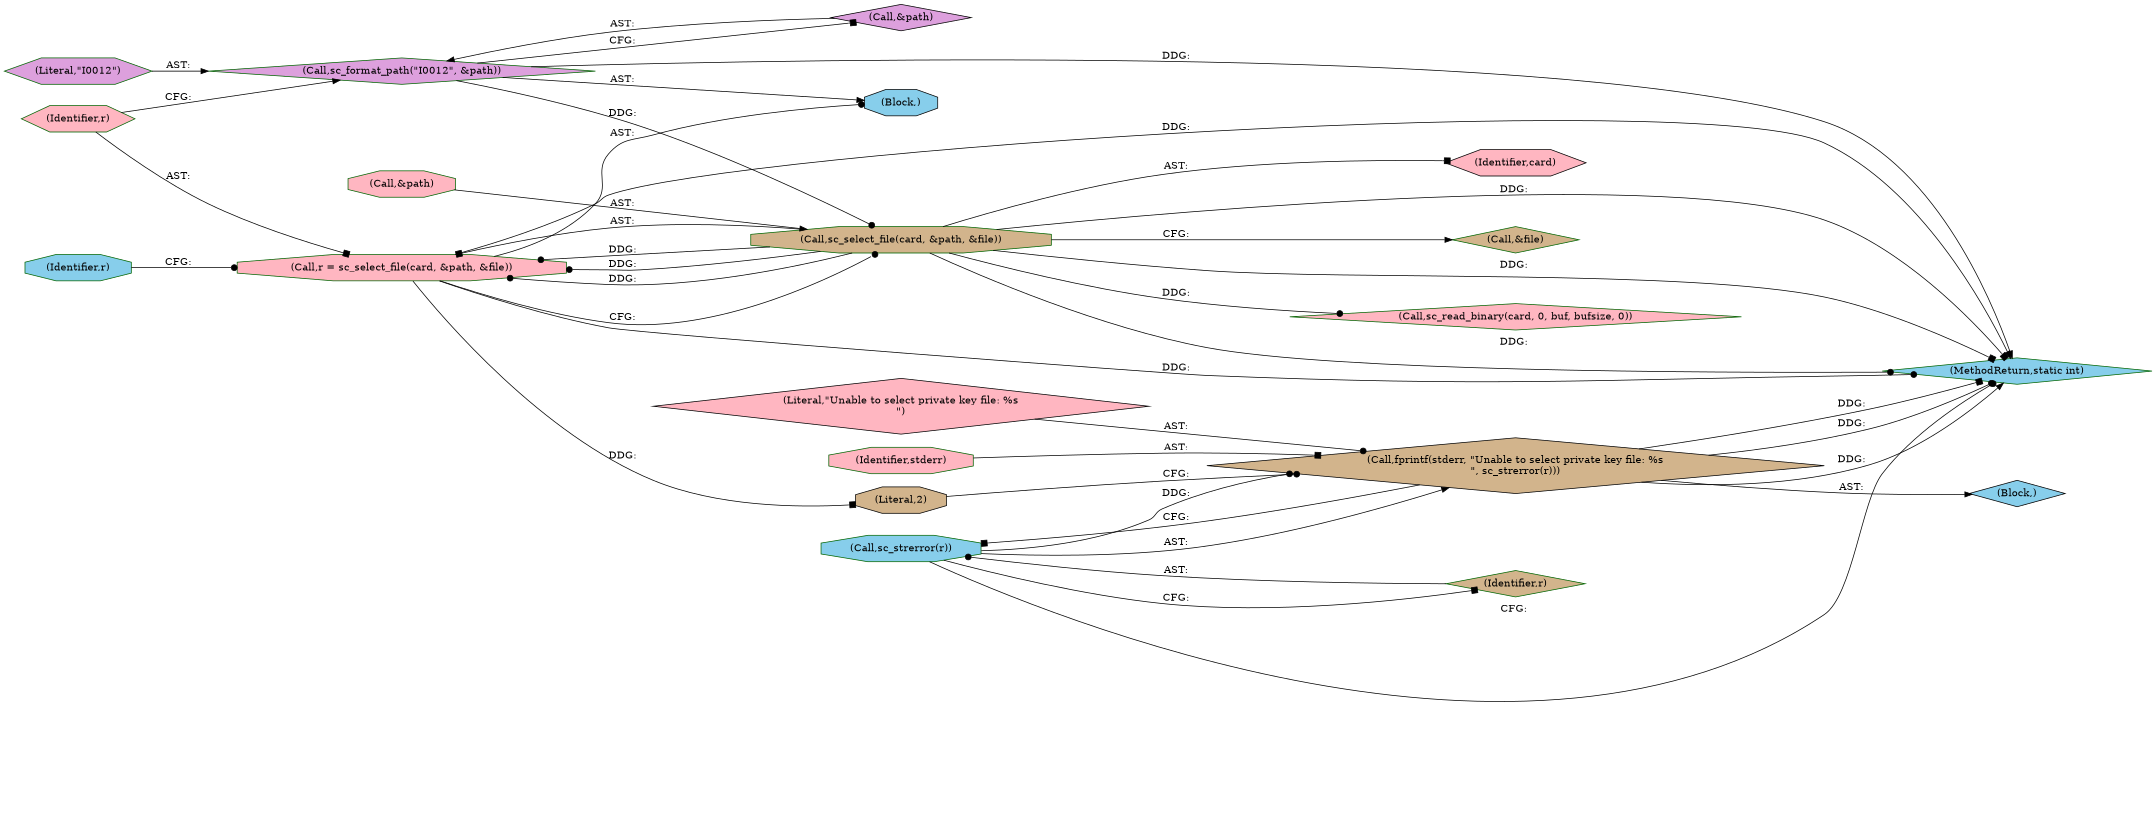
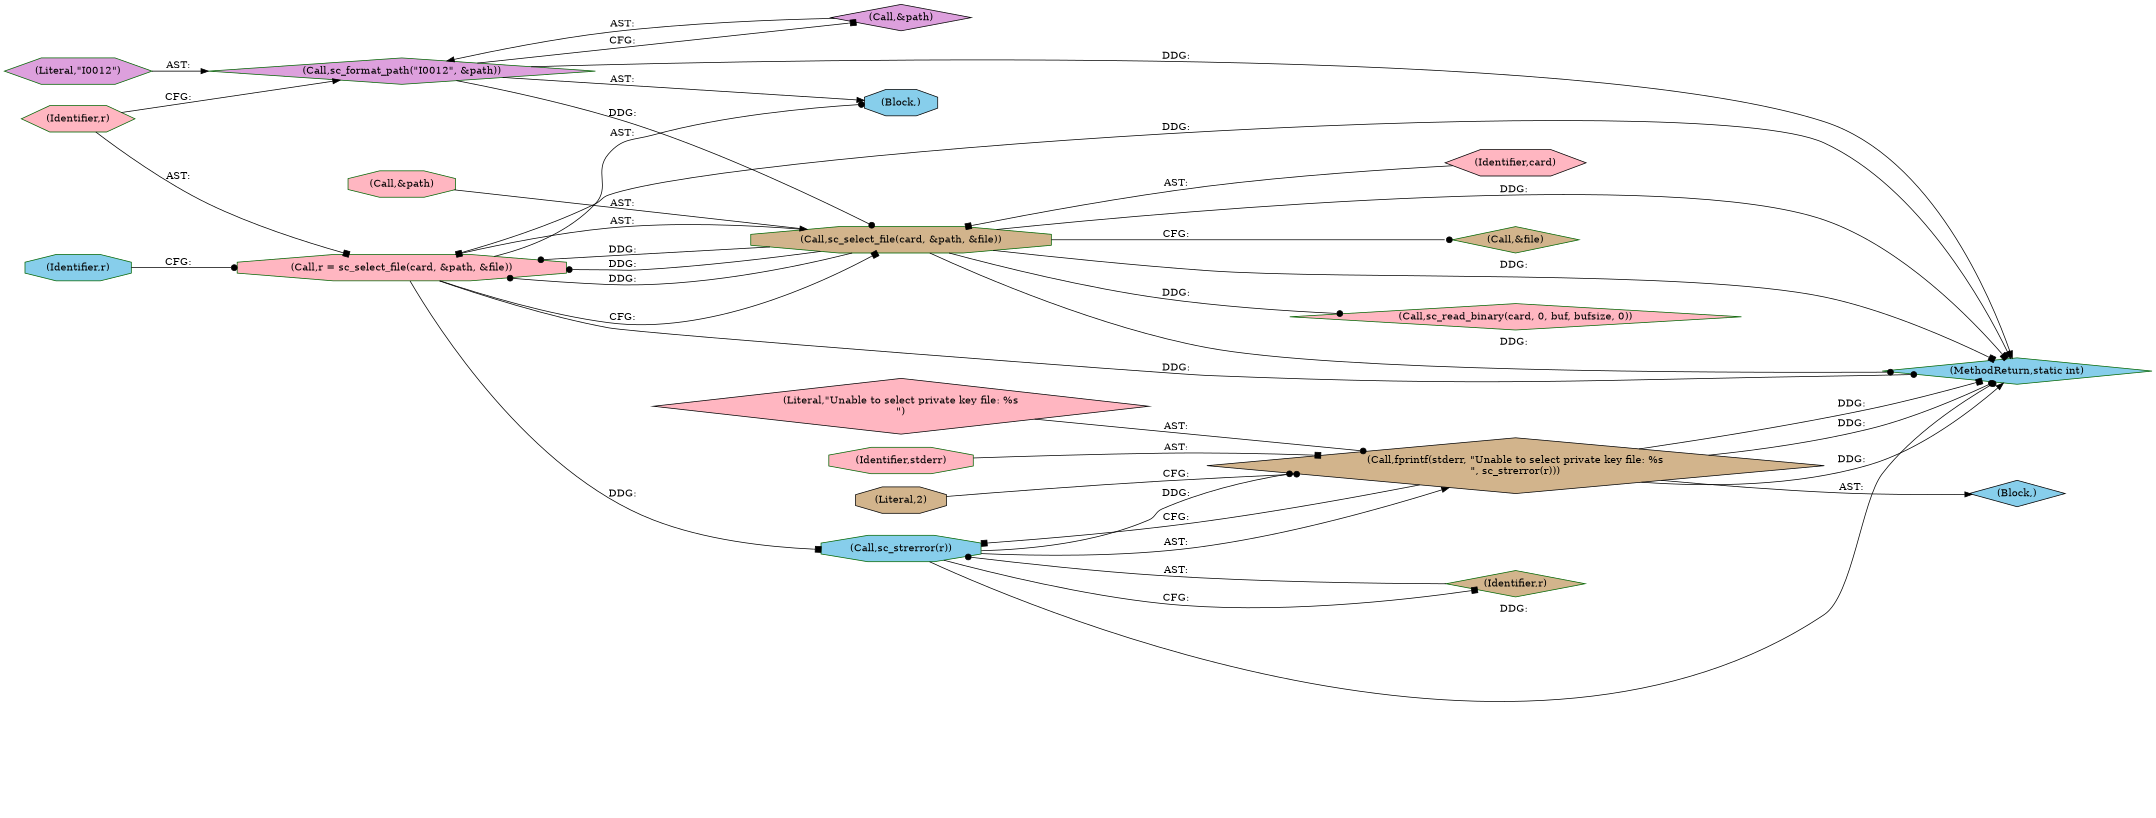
edge "(Call,sc_select_file(card, &path, &file))" -> "(Identifier,card)": reversed
edge "(Call,sc_select_file(card, &path, &file))" -> "(Call,&file)": arrowhead normal -> dot
edge "(Call,r = sc_select_file(card, &path, &file))" -> "(Call,sc_select_file(card, &path, &file))": arrowhead dot -> box
edge "(Call,r = sc_select_file(card, &path, &file))" -> "(Literal,2)": now "(Call,r = sc_select_file(card, &path, &file))" -> "(Call,sc_strerror(r))"
edge "(Call,sc_strerror(r))" -> "(MethodReturn,static int)": label "CFG: " -> "DDG: "
